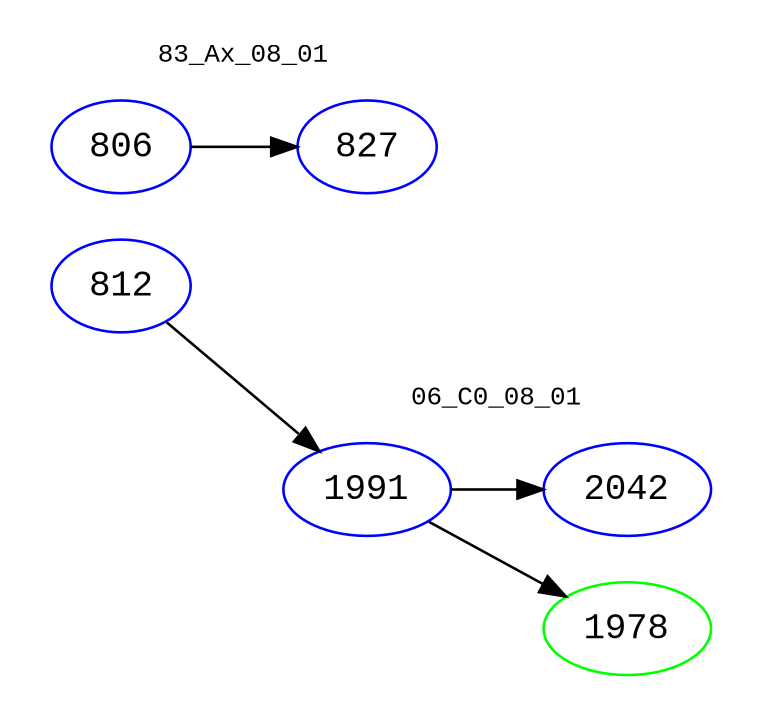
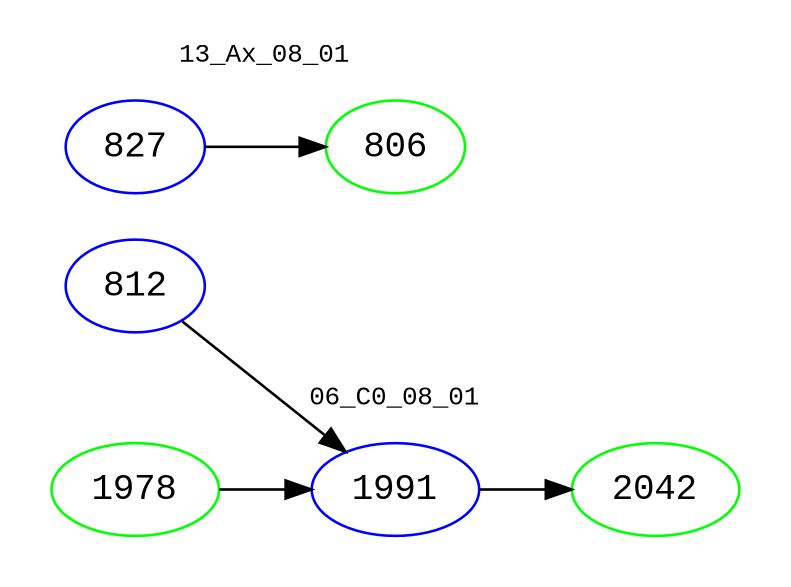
cluster "83_Ax_08_01": label "83_Ax_08_01" -> "13_Ax_08_01"
node "806": color blue -> green
edge "806" -> "827": reversed
node "2042": color blue -> green
edge "1991" -> "1978": reversed
